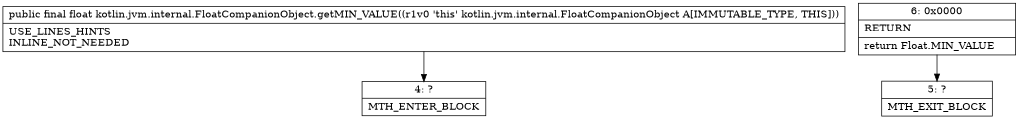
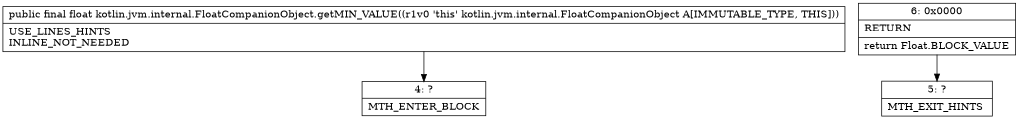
node "6: 0x0000": text "return Float.MIN_VALUE" -> "return Float.BLOCK_VALUE"
node "5: ?": text "MTH_EXIT_BLOCK" -> "MTH_EXIT_HINTS"
